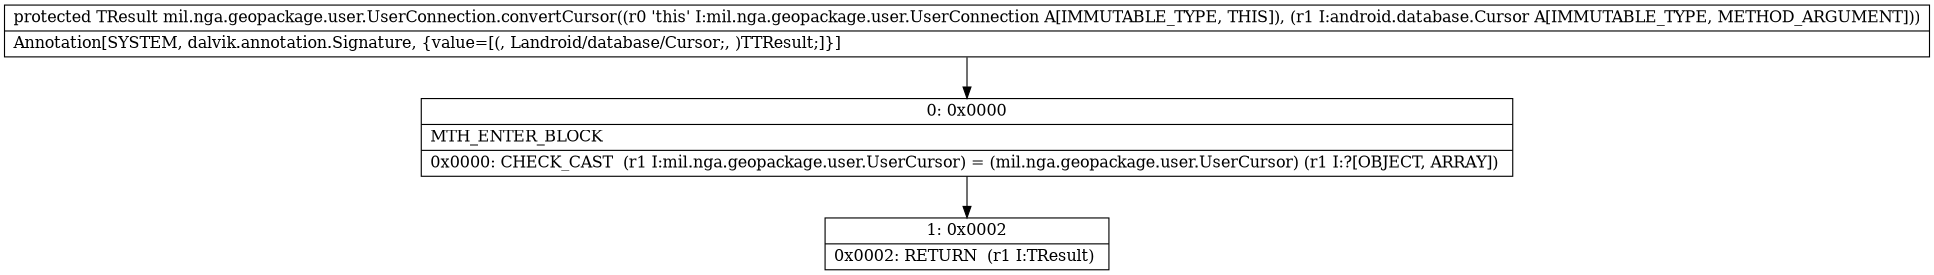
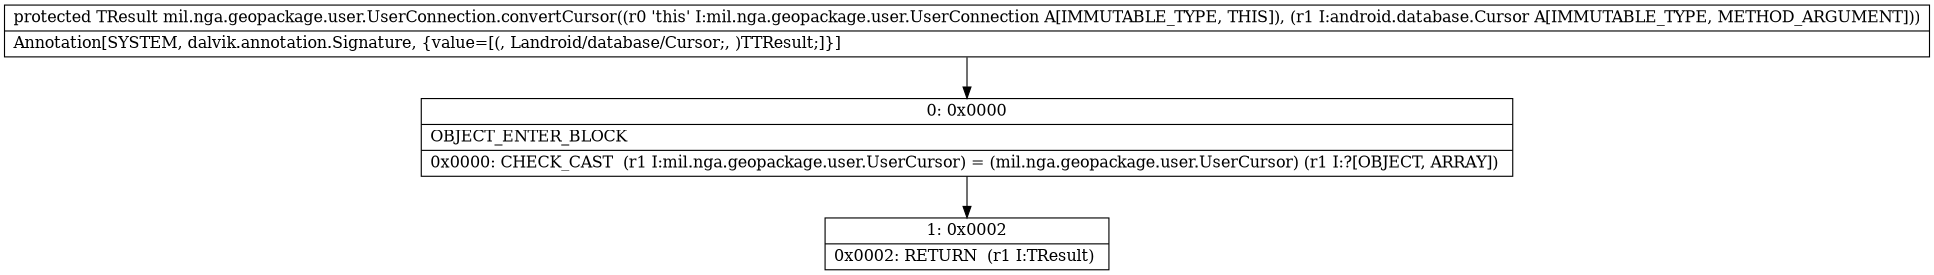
node "0: 0x0000": text "MTH_ENTER_BLOCK" -> "OBJECT_ENTER_BLOCK"
